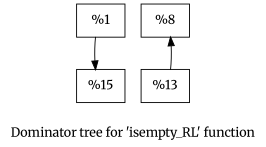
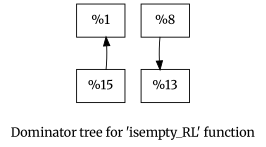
edge "%1" -> "%15": reversed
edge "%13" -> "%8": reversed
